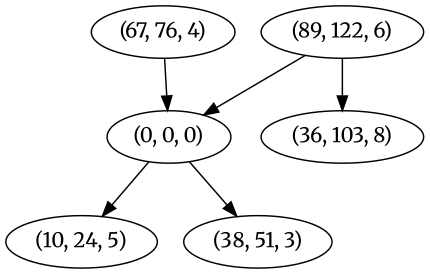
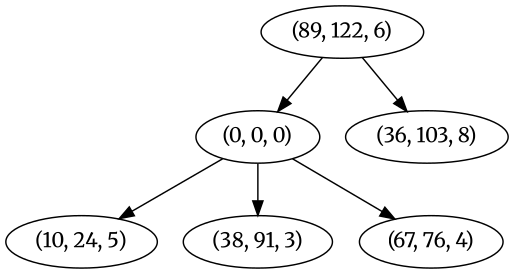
edge "(67, 76, 4)" -> "(0, 0, 0)": reversed
node "(38, 51, 3)": label "(38, 51, 3)" -> "(38, 91, 3)"
